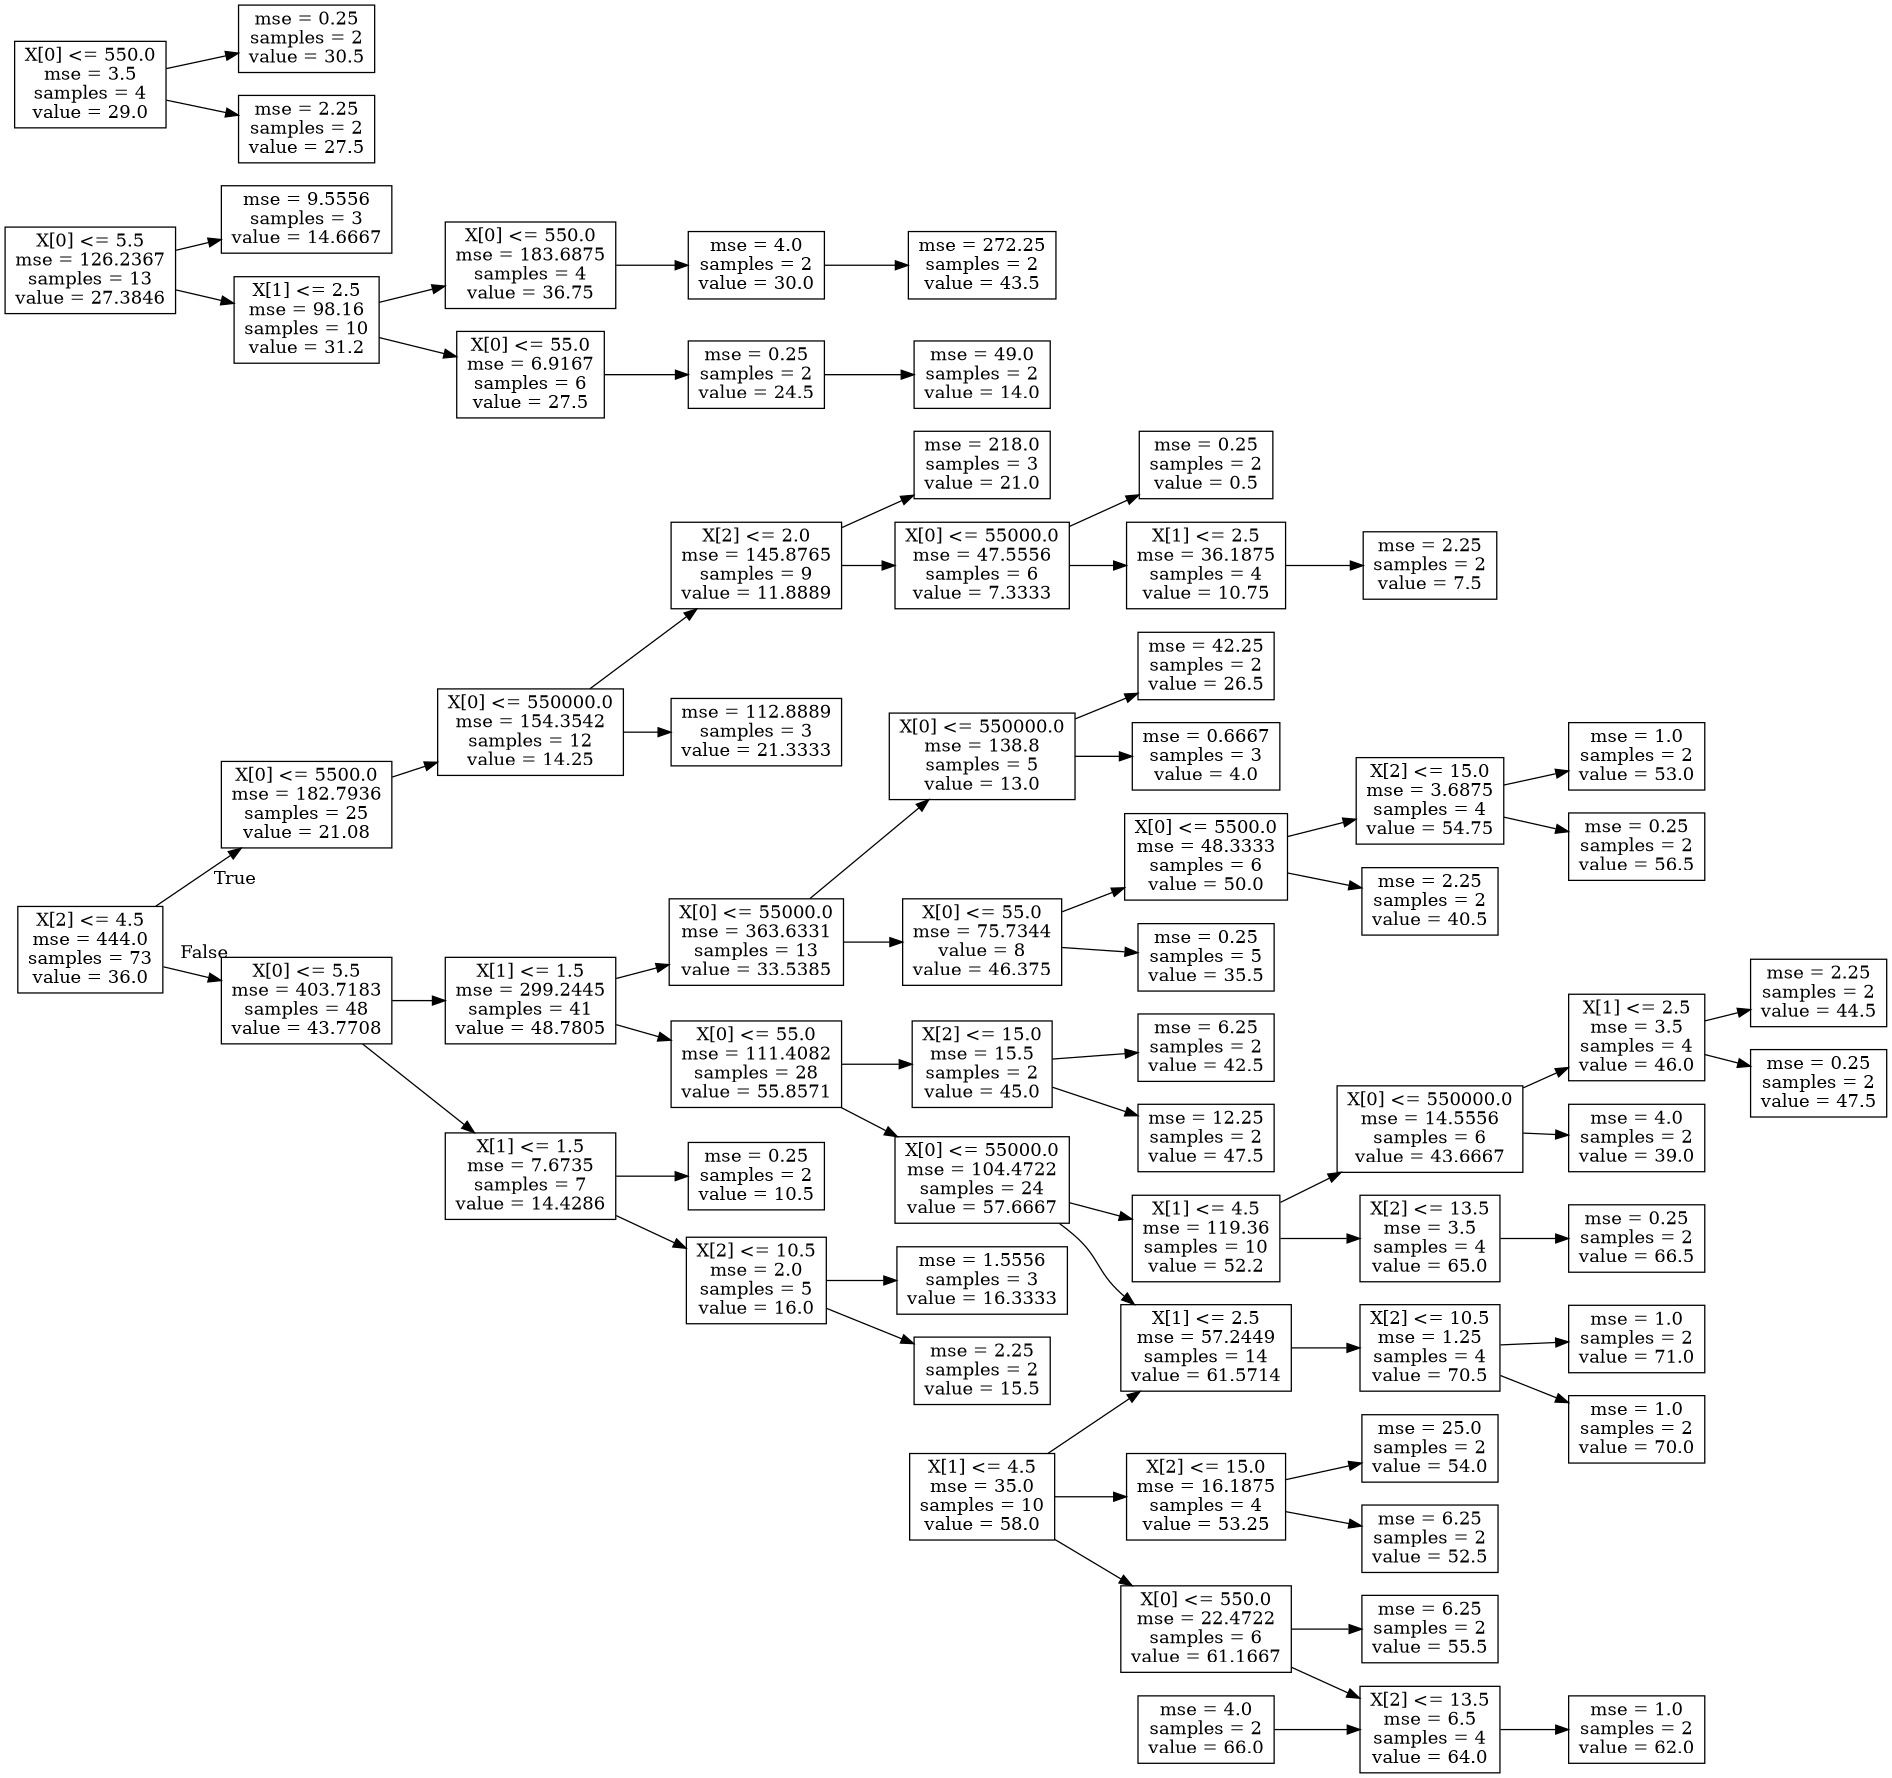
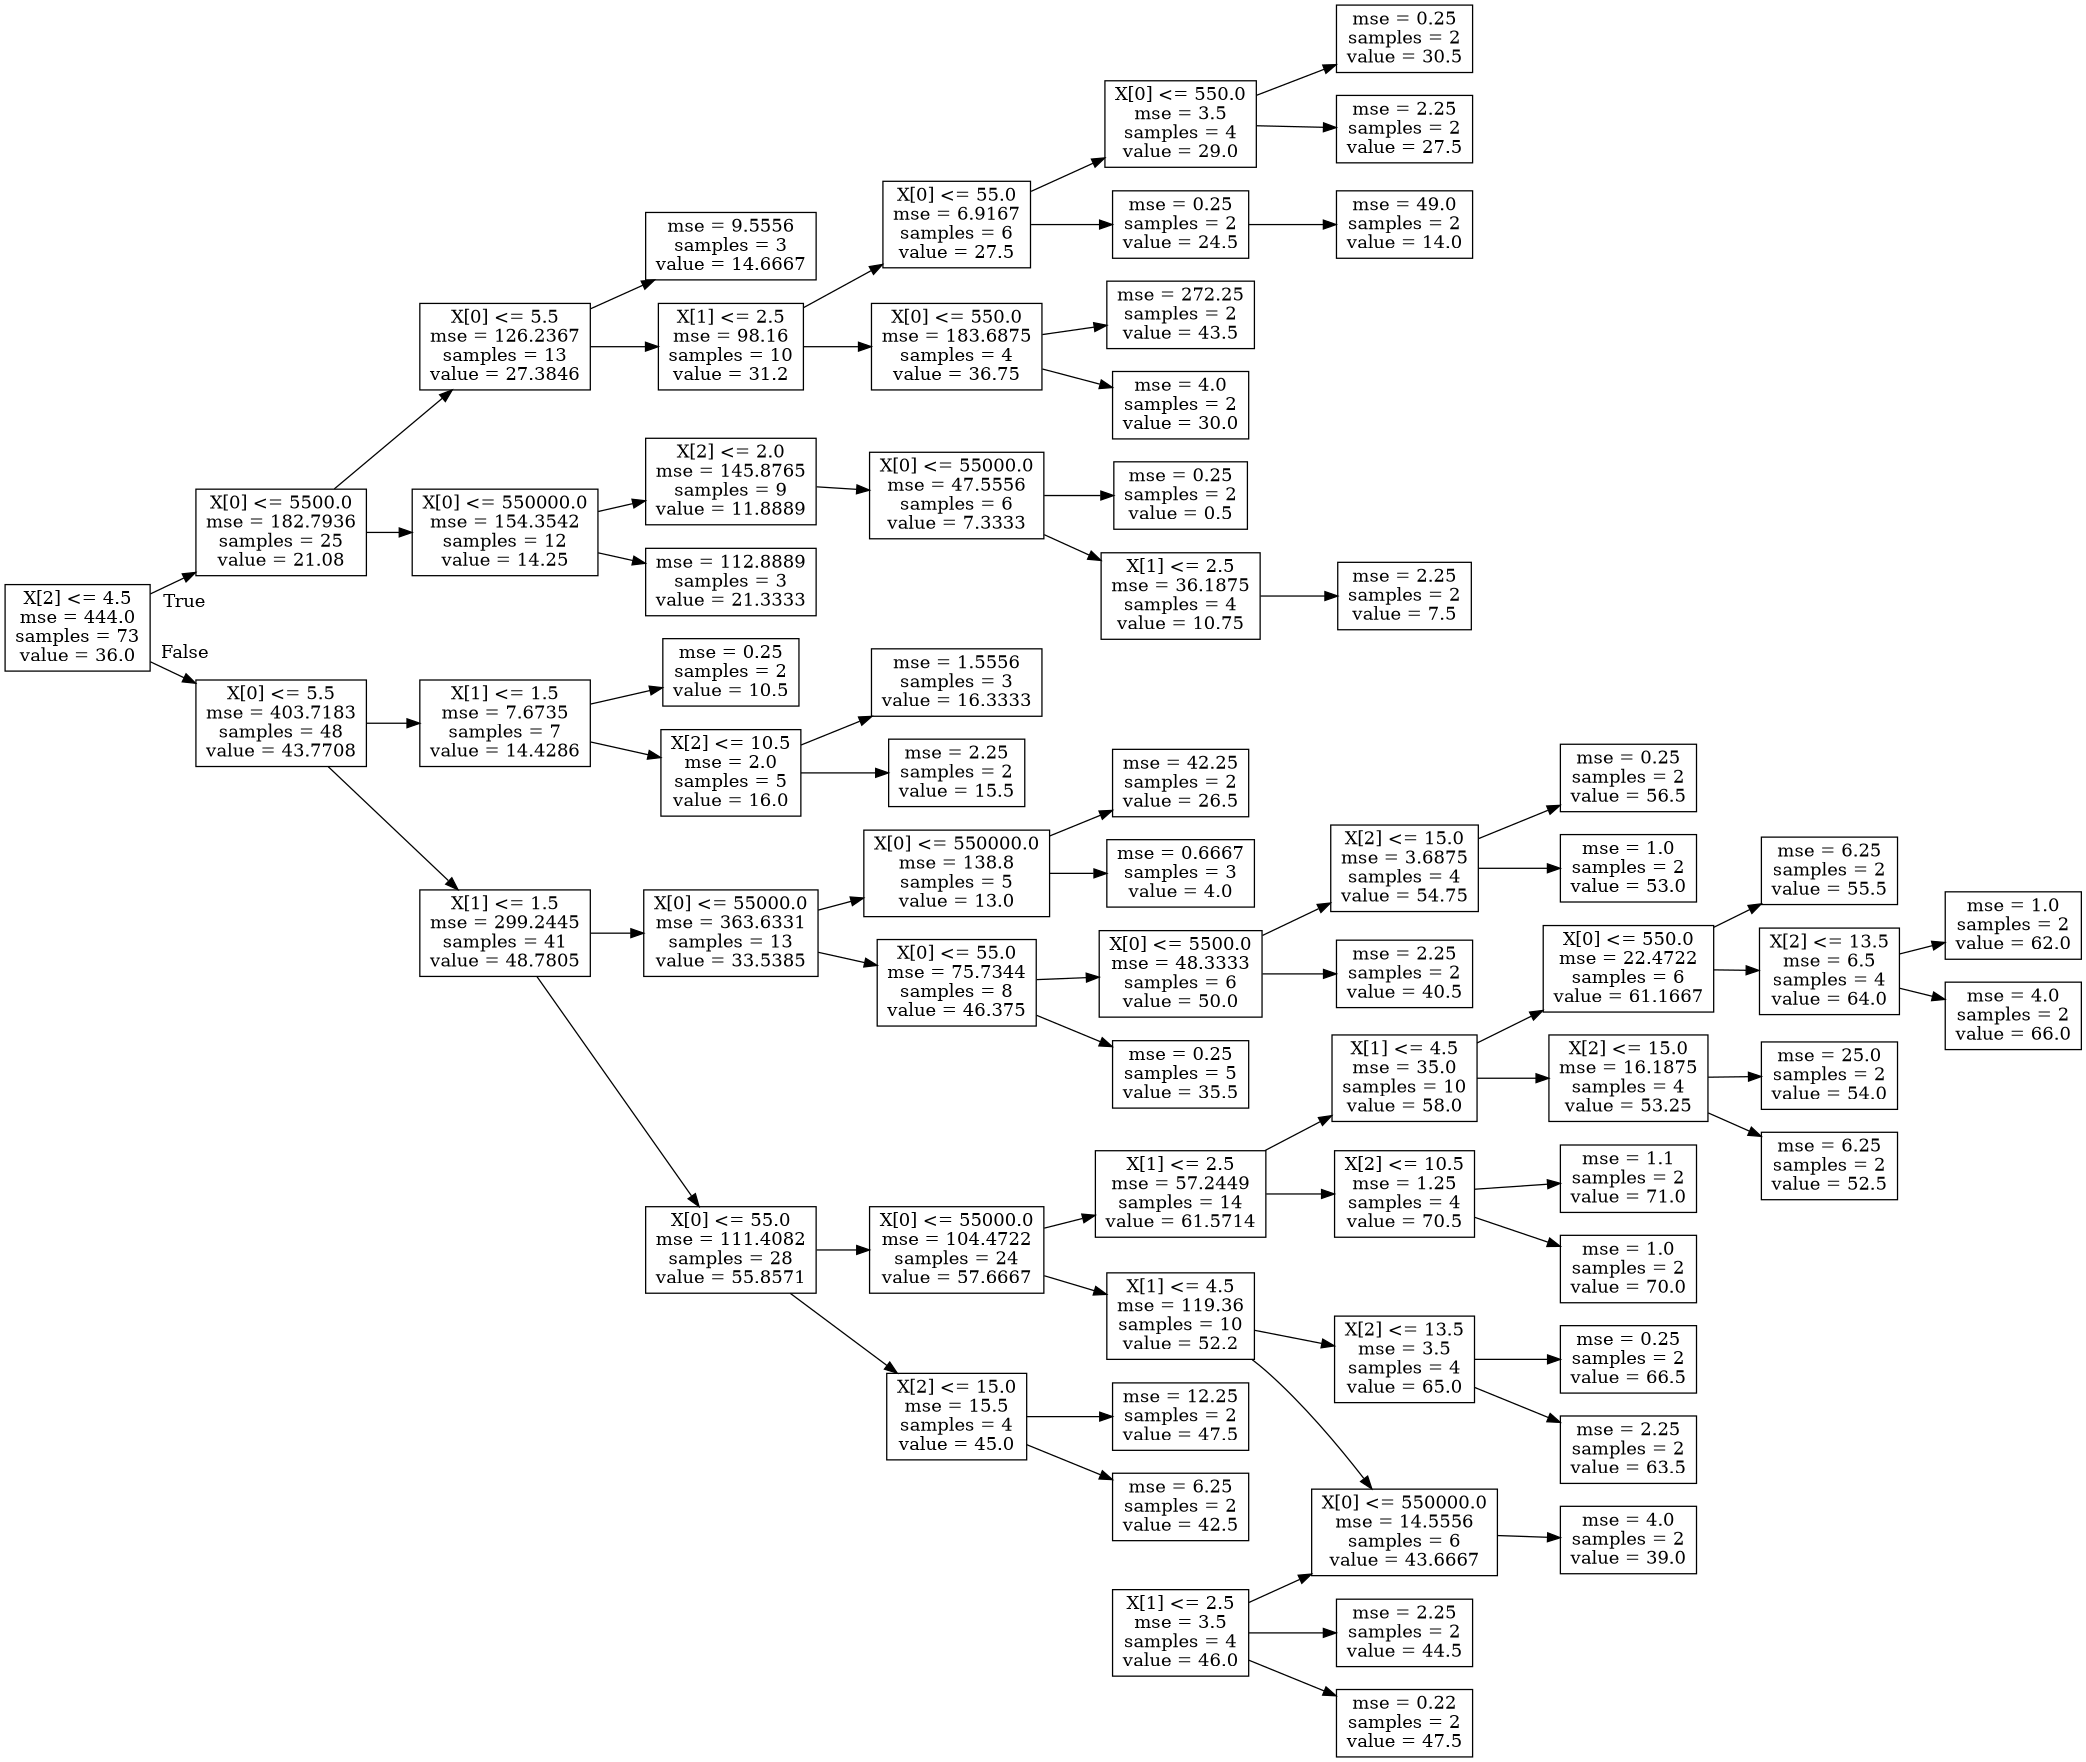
edge "X[0] <= 55.0 mse = 6.9167 samples = 6 value = 27.5" -> "X[0] <= 550.0 mse = 3.5 samples = 4 value = 29.0": added
edge "mse = 4.0 samples = 2 value = 30.0" -> "mse = 272.25 samples = 2 value = 43.5": now "X[0] <= 550.0 mse = 183.6875 samples = 4 value = 36.75" -> "mse = 272.25 samples = 2 value = 43.5"
edge "X[0] <= 5500.0 mse = 182.7936 samples = 25 value = 21.08" -> "X[0] <= 5.5 mse = 126.2367 samples = 13 value = 27.3846": added
node "mse = 218.0 samples = 3 value = 21.0": removed
node "X[0] <= 55.0 mse = 75.7344 value = 8 value = 46.375": label "X[0] <= 55.0 mse = 75.7344 value = 8 value = 46.375" -> "X[0] <= 55.0 mse = 75.7344 samples = 8 value = 46.375"
node "X[2] <= 15.0 mse = 15.5 samples = 2 value = 45.0": label "X[2] <= 15.0 mse = 15.5 samples = 2 value = 45.0" -> "X[2] <= 15.0 mse = 15.5 samples = 4 value = 45.0"
edge "X[0] <= 550000.0 mse = 14.5556 samples = 6 value = 43.6667" -> "X[1] <= 2.5 mse = 3.5 samples = 4 value = 46.0": reversed
node "mse = 0.25 samples = 2 value = 47.5": label "mse = 0.25 samples = 2 value = 47.5" -> "mse = 0.22 samples = 2 value = 47.5"
node "mse = 1.0 samples = 2 value = 71.0": label "mse = 1.0 samples = 2 value = 71.0" -> "mse = 1.1 samples = 2 value = 71.0"
edge "X[1] <= 4.5 mse = 35.0 samples = 10 value = 58.0" -> "X[1] <= 2.5 mse = 57.2449 samples = 14 value = 61.5714": reversed
node "mse = 2.25 samples = 2 value = 63.5": added
edge "mse = 4.0 samples = 2 value = 66.0" -> "X[2] <= 13.5 mse = 6.5 samples = 4 value = 64.0": reversed
